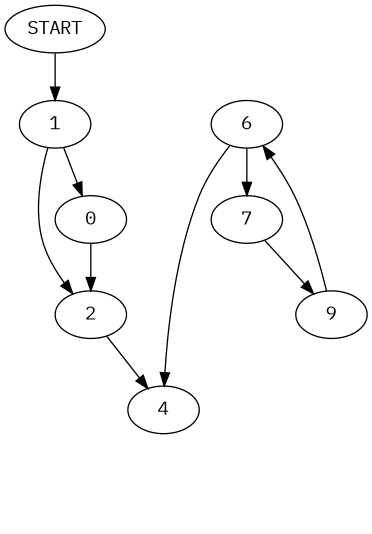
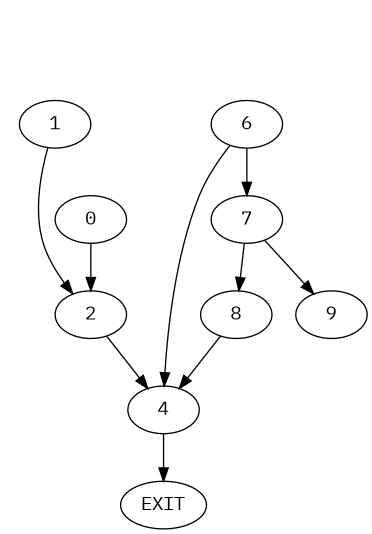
node "START": removed
edge "1" -> "0": removed
edge "9" -> "6": removed
node "8": added
node "EXIT": added
